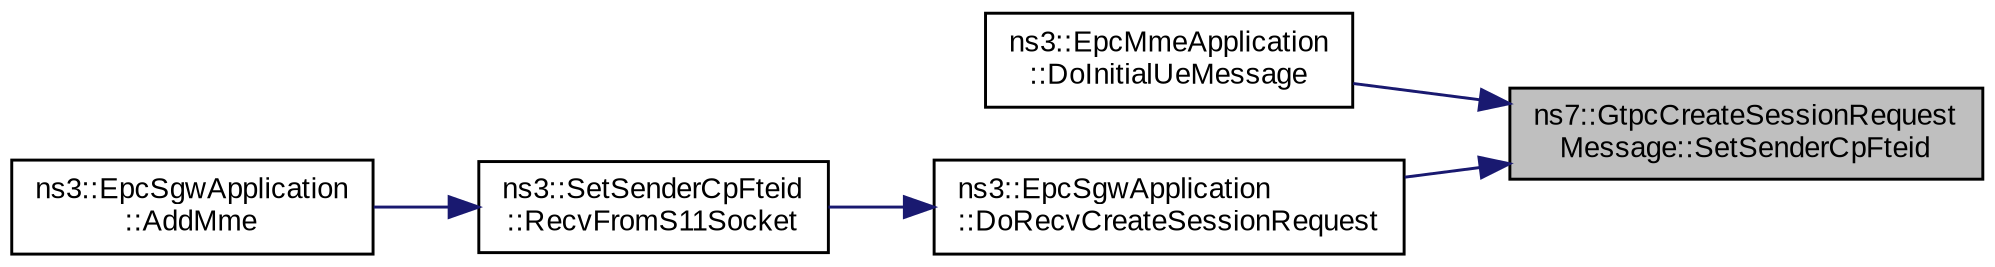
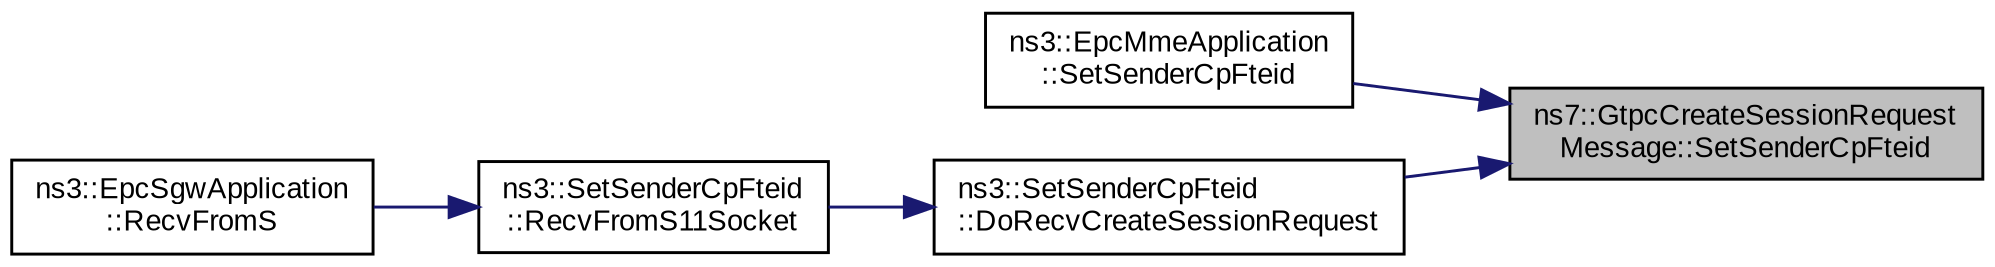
node "ns3::EpcMmeApplication ::DoInitialUeMessage": label "ns3::EpcMmeApplication ::DoInitialUeMessage" -> "ns3::EpcMmeApplication ::SetSenderCpFteid"
node "ns3::EpcSgwApplication ::AddMme": label "ns3::EpcSgwApplication ::AddMme" -> "ns3::EpcSgwApplication ::RecvFromS"
node "ns3::EpcSgwApplication ::DoRecvCreateSessionRequest": label "ns3::EpcSgwApplication ::DoRecvCreateSessionRequest" -> "ns3::SetSenderCpFteid ::DoRecvCreateSessionRequest"
